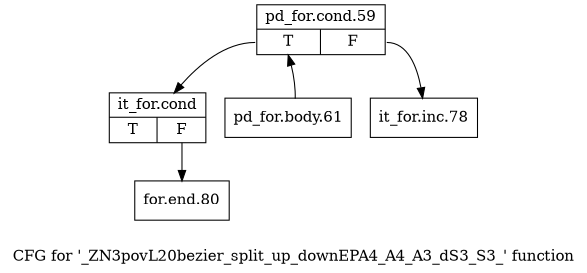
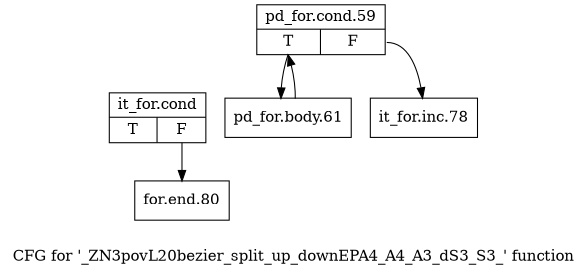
edge "pd_for.cond.59" -> "it_for.cond": now "pd_for.cond.59" -> "pd_for.body.61"
